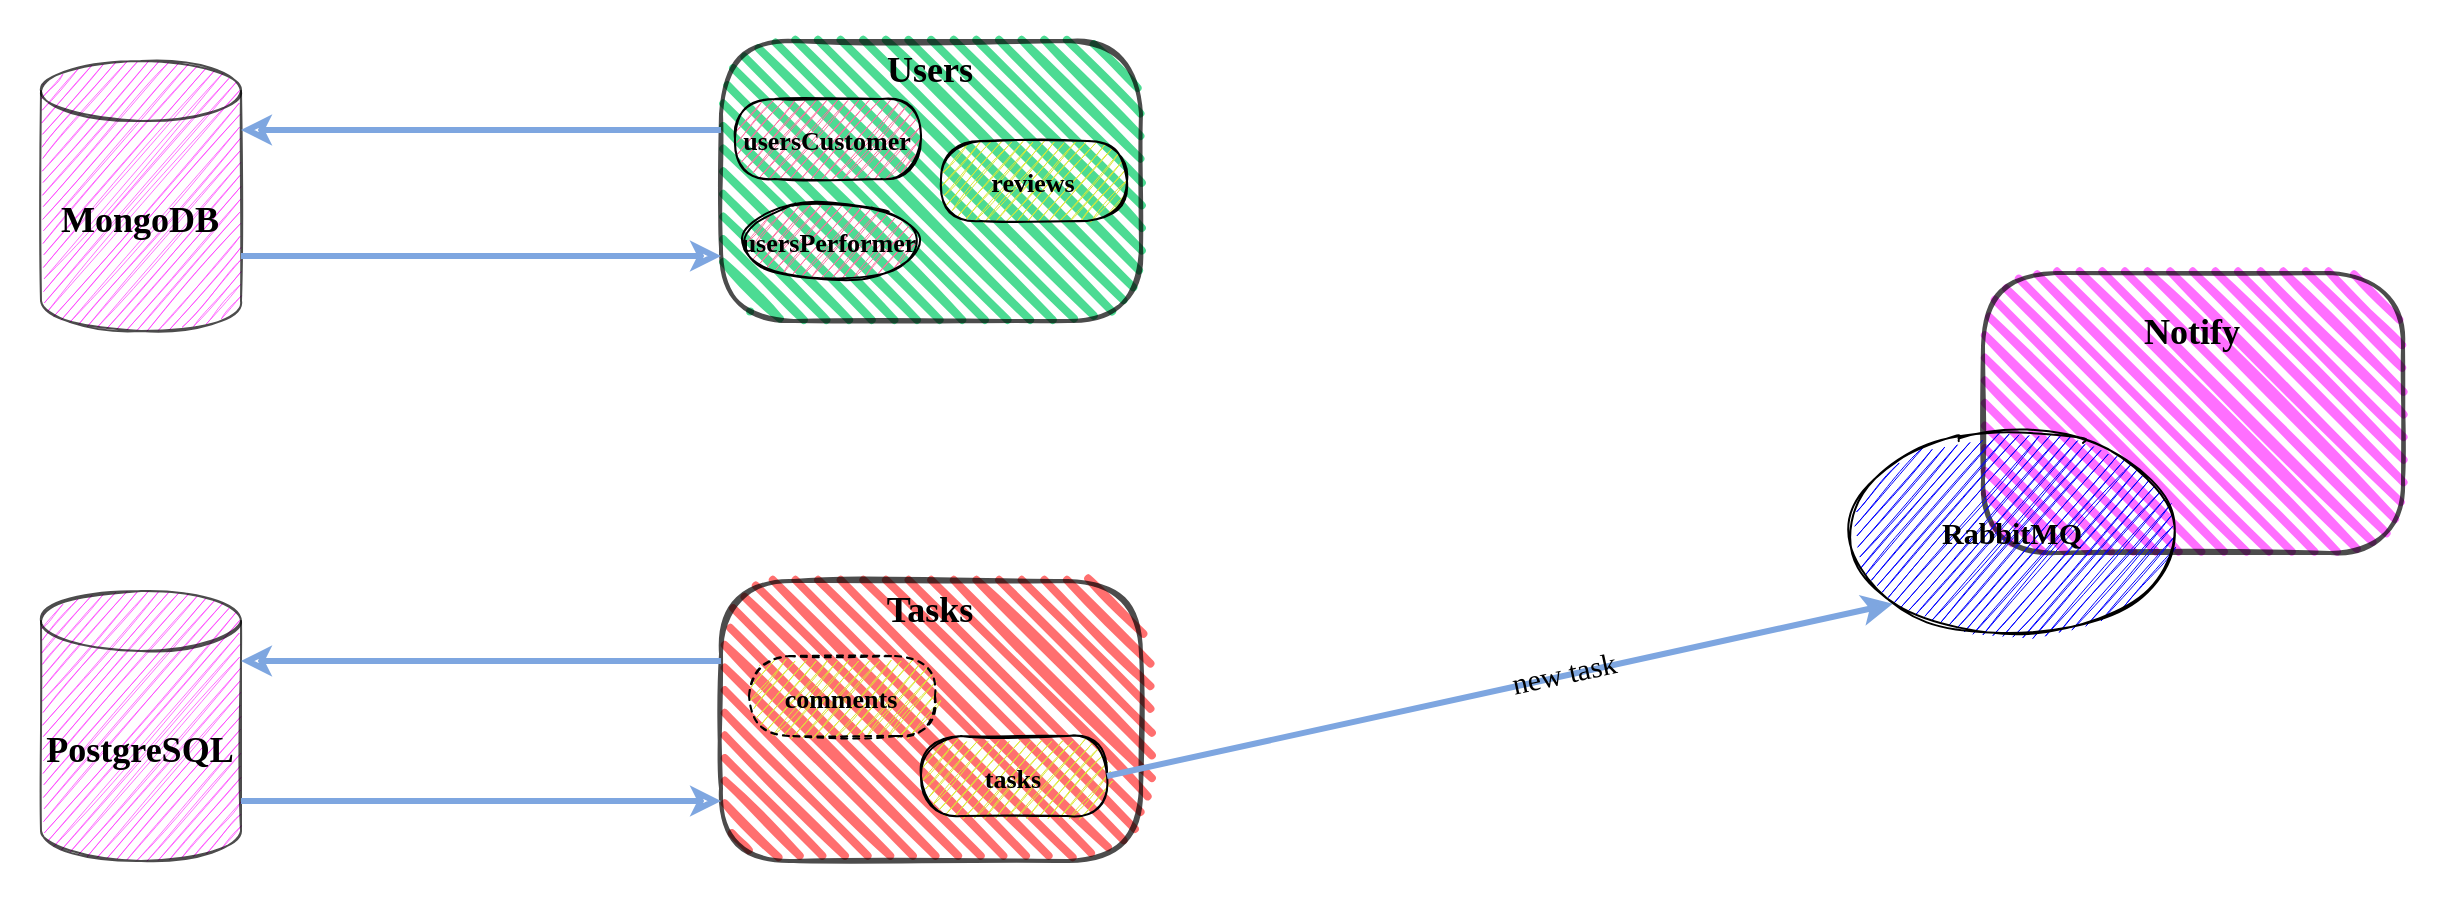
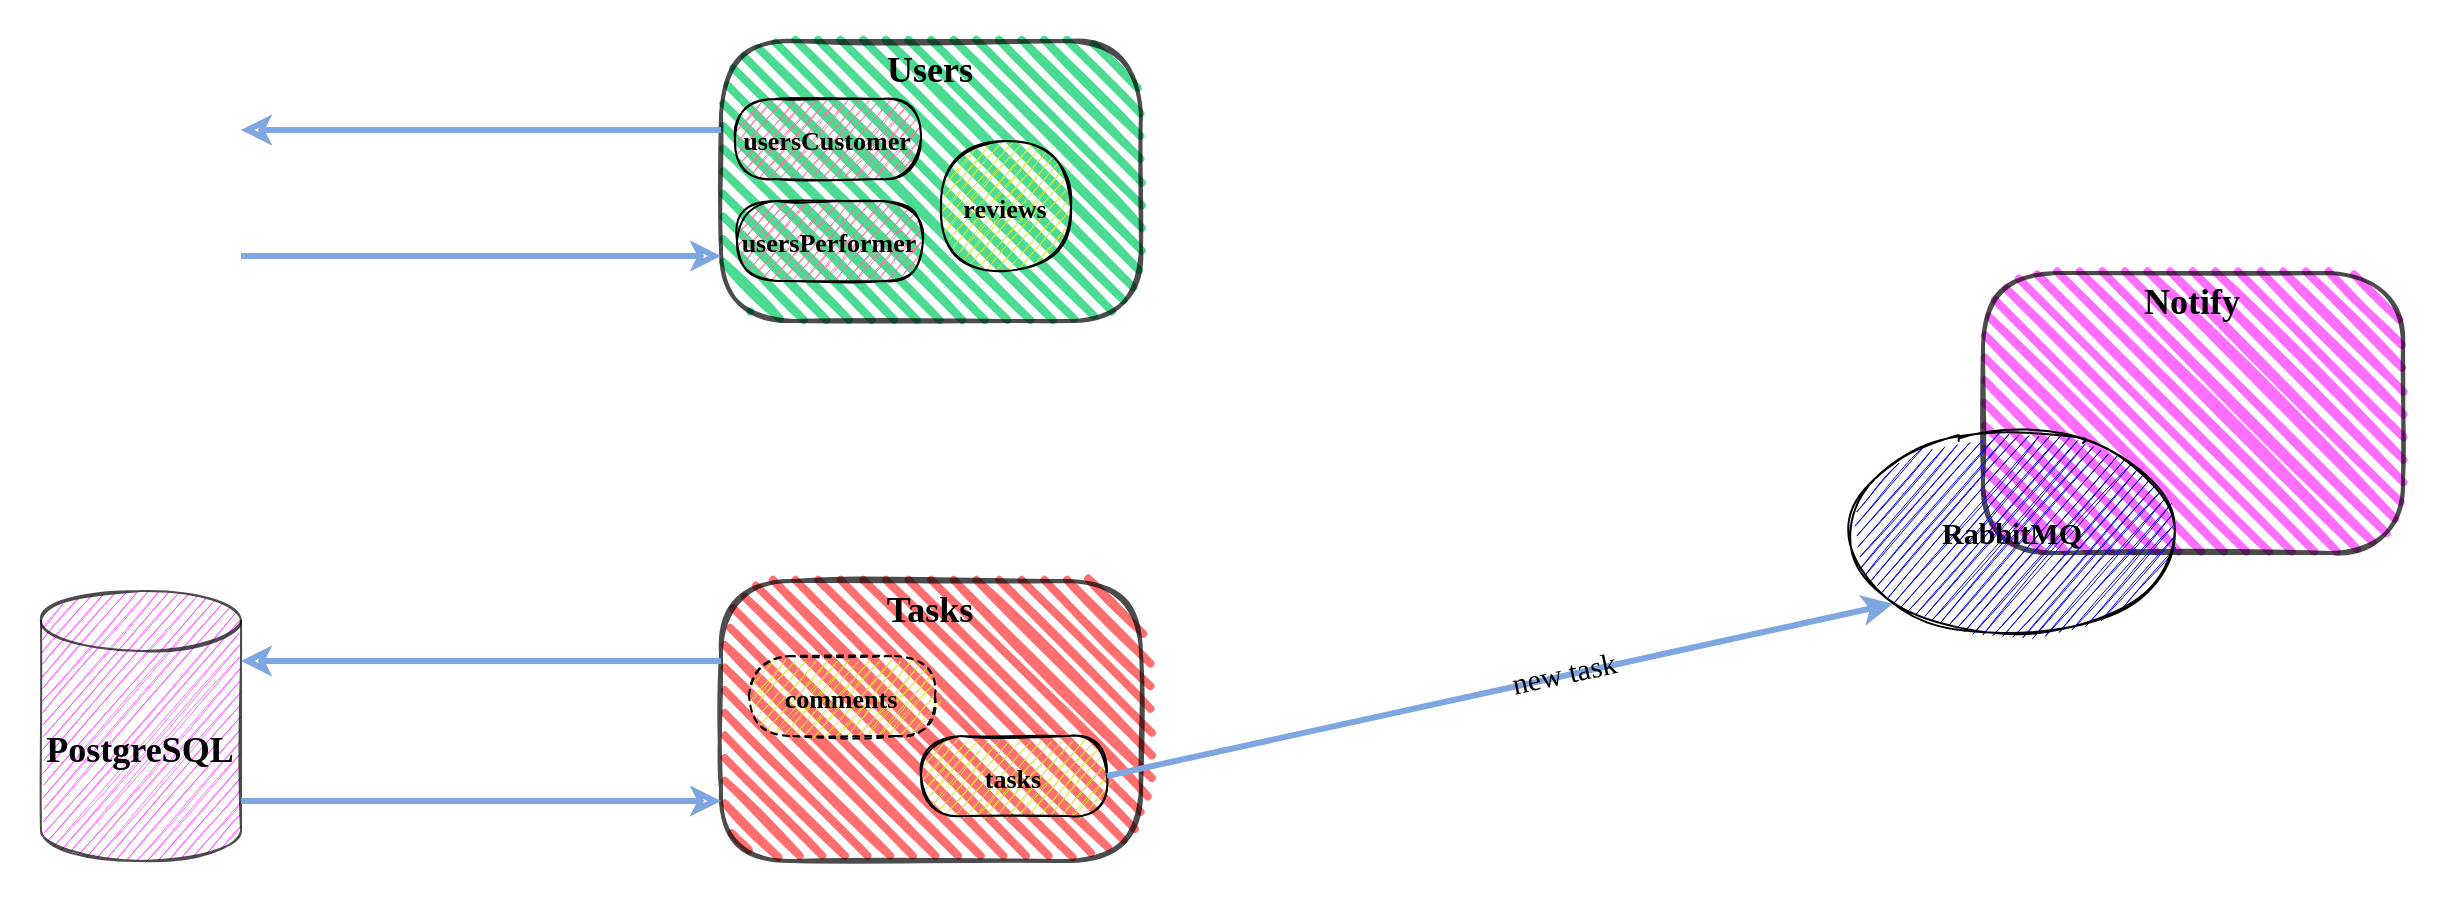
node "reviews": size 186x80 -> 130x130
node "MongoDB": removed
node "usersPerformer": shape ellipse -> rounded rectangle
node "Notify": moved (2193, 333) -> (2193, 303)
